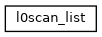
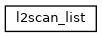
node "l0scan_list": label "l0scan_list" -> "l2scan_list"
